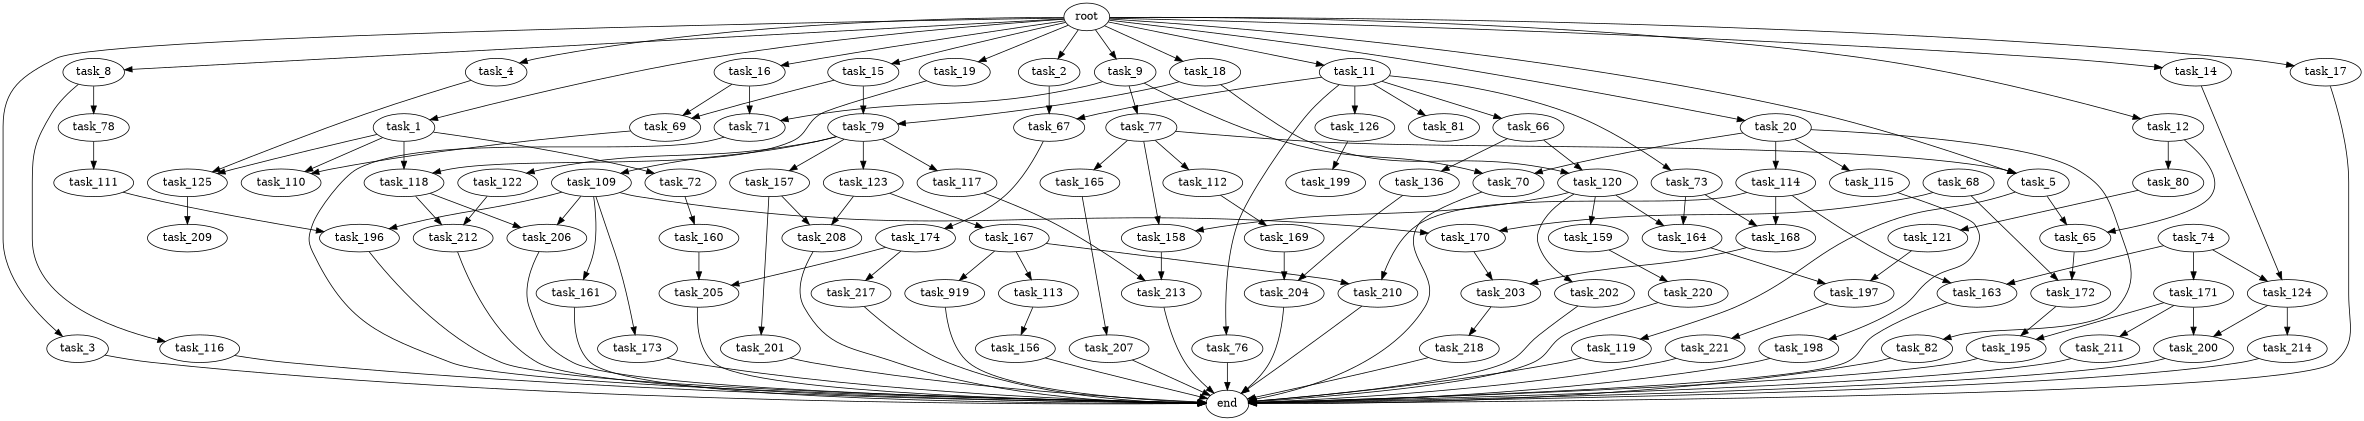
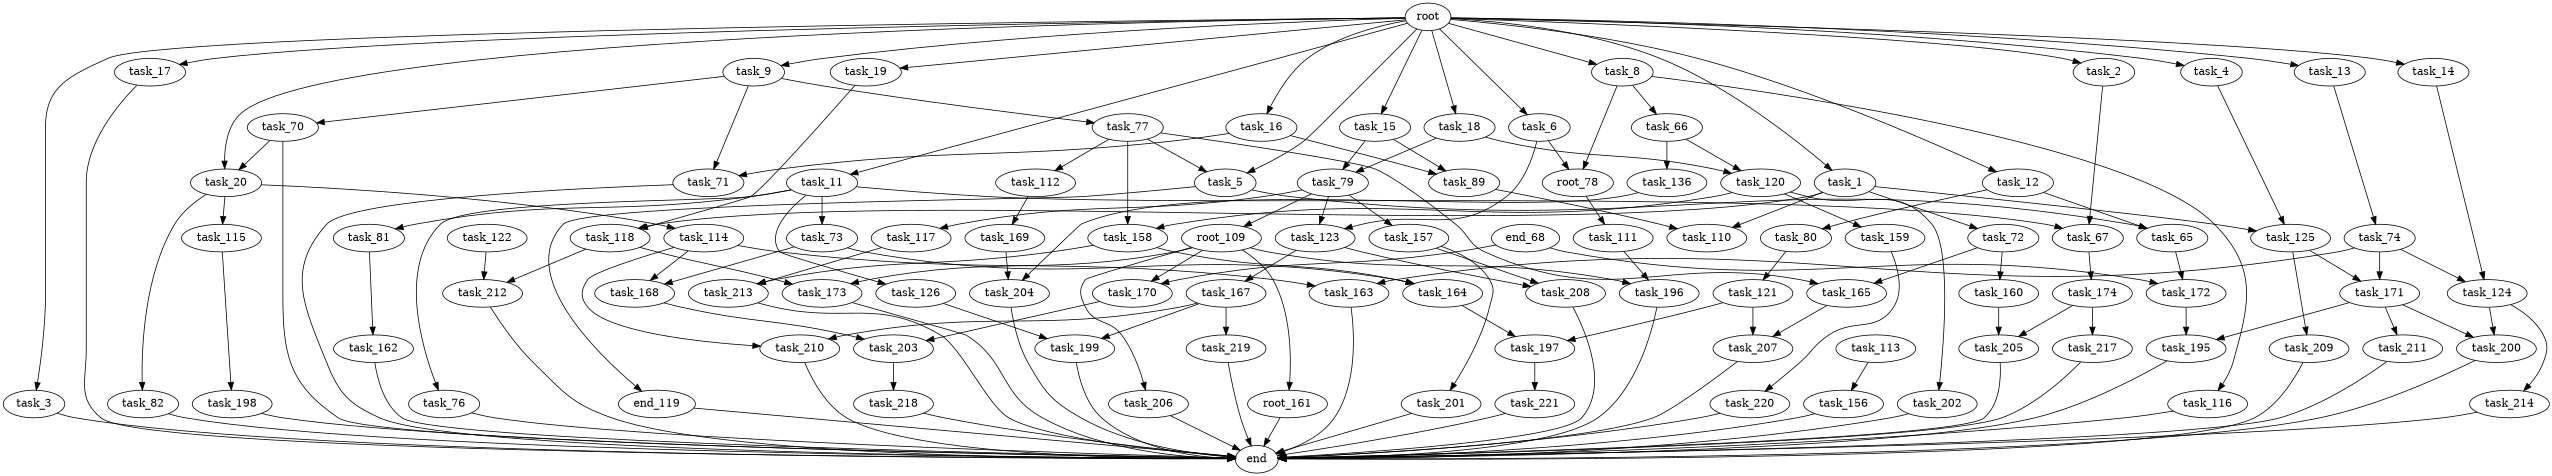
node "task_13": added
edge "task_11" -> "task_66": now "task_8" -> "task_66"
node "task_78": label "task_78" -> "root_78"
node "task_69": label "task_69" -> "task_89"
node "task_6": added
edge "task_20" -> "task_70": reversed
edge "task_79" -> "task_122": removed
node "task_109": label "task_109" -> "root_109"
node "task_68": label "task_68" -> "end_68"
edge "task_118" -> "task_206": now "task_118" -> "task_173"
edge "task_120" -> "task_164": now "task_158" -> "task_164"
edge "task_72" -> "task_165": added
edge "task_167" -> "task_113": now "task_167" -> "task_199"
edge "task_125" -> "task_171": added
node "task_161": label "task_161" -> "root_161"
node "task_919": label "task_919" -> "task_219"
edge "task_121" -> "task_207": added
node "task_162": added
node "task_119": label "task_119" -> "end_119"
edge "task_199" -> "end": added
edge "task_209" -> "end": added
